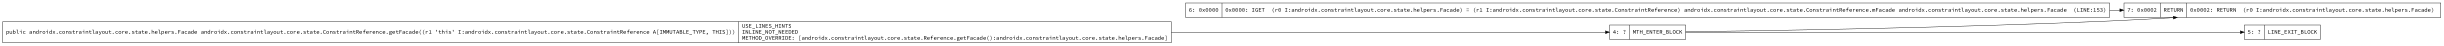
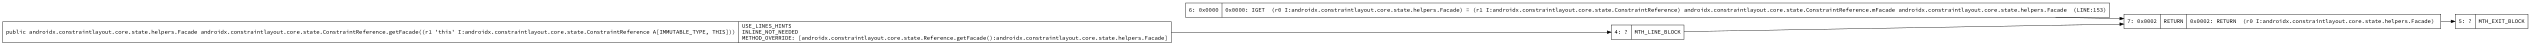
node "4: ?": text "MTH_ENTER_BLOCK" -> "MTH_LINE_BLOCK"
edge "4: ?" -> "5: ?": now "7: 0x0002" -> "5: ?"
node "5: ?": text "LINE_EXIT_BLOCK" -> "MTH_EXIT_BLOCK"
